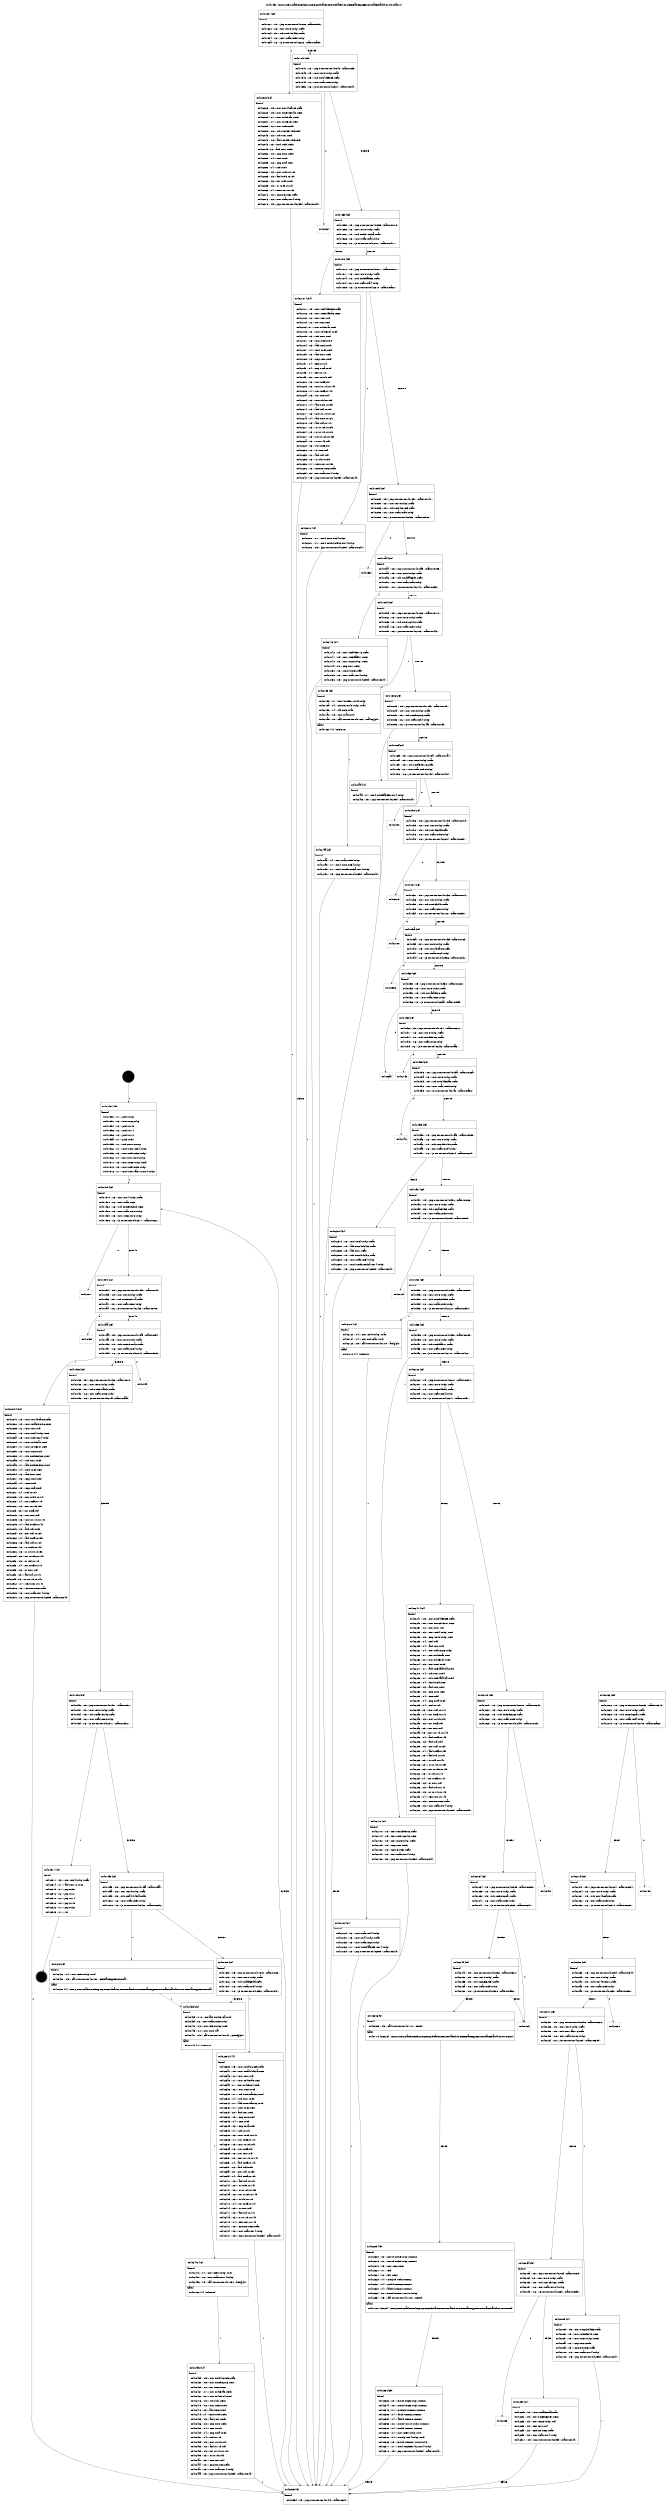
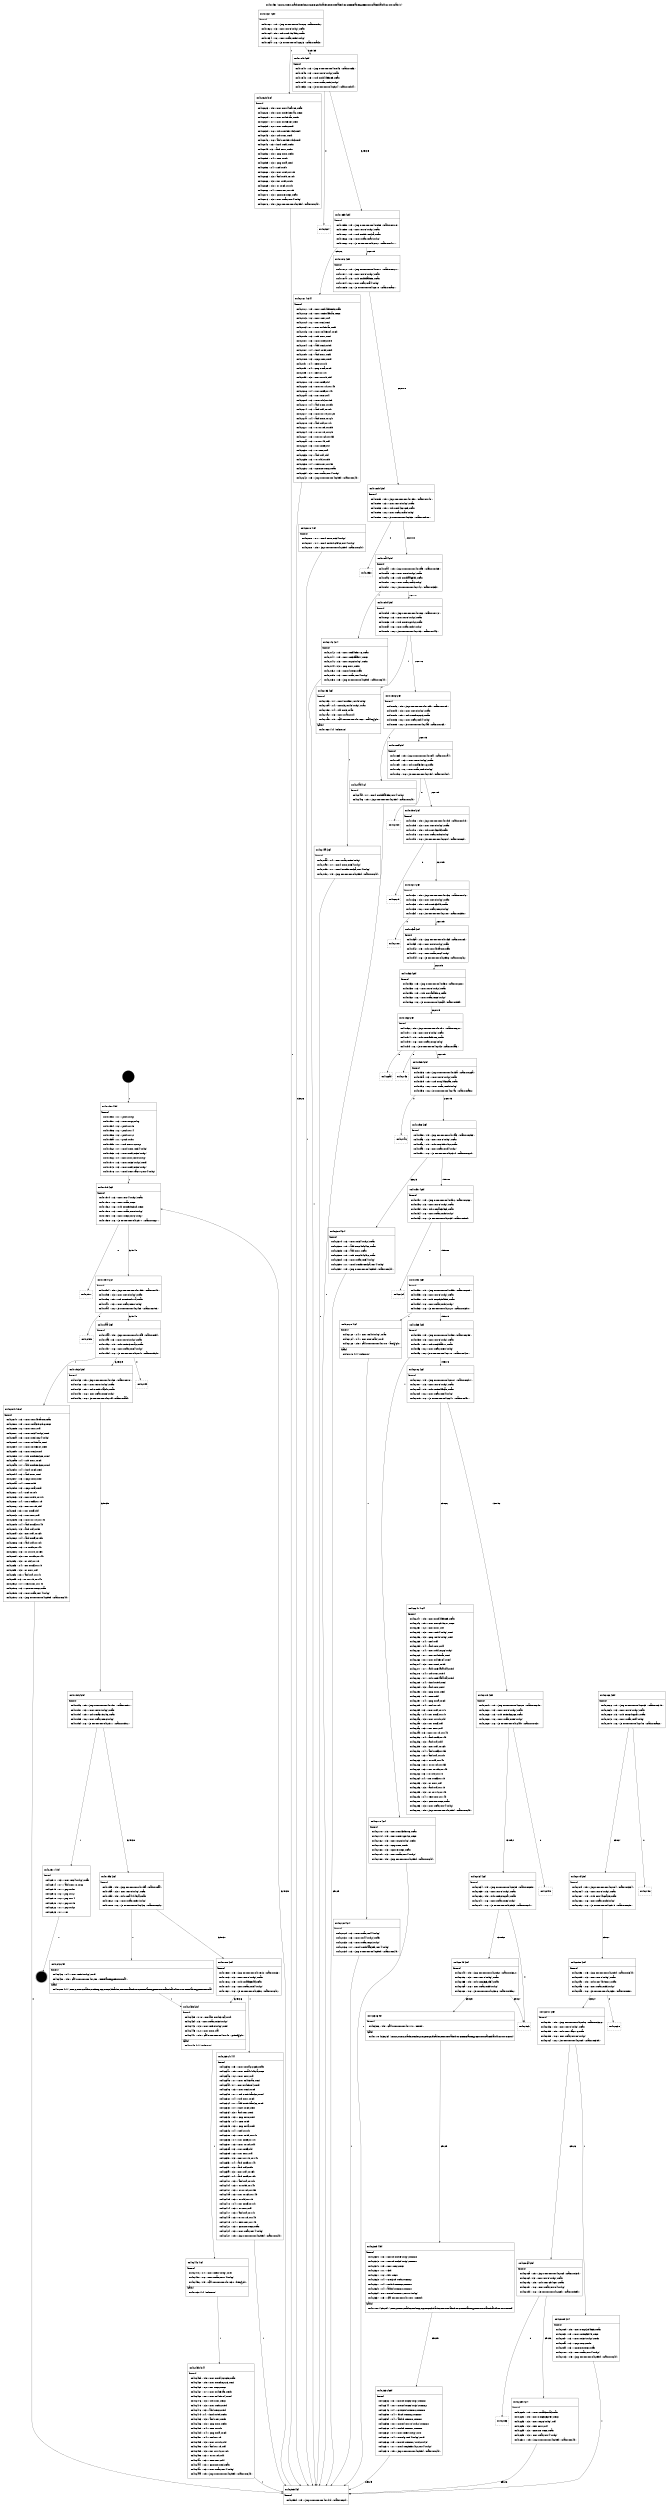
edge "0x401e72 [25]" -> "0x402810 [19]": removed, label "1"
node "0x402996": removed
edge "0x401f53 [25]" -> "0x4026af": now "0x401f6c [25]" -> "0x4026af"
